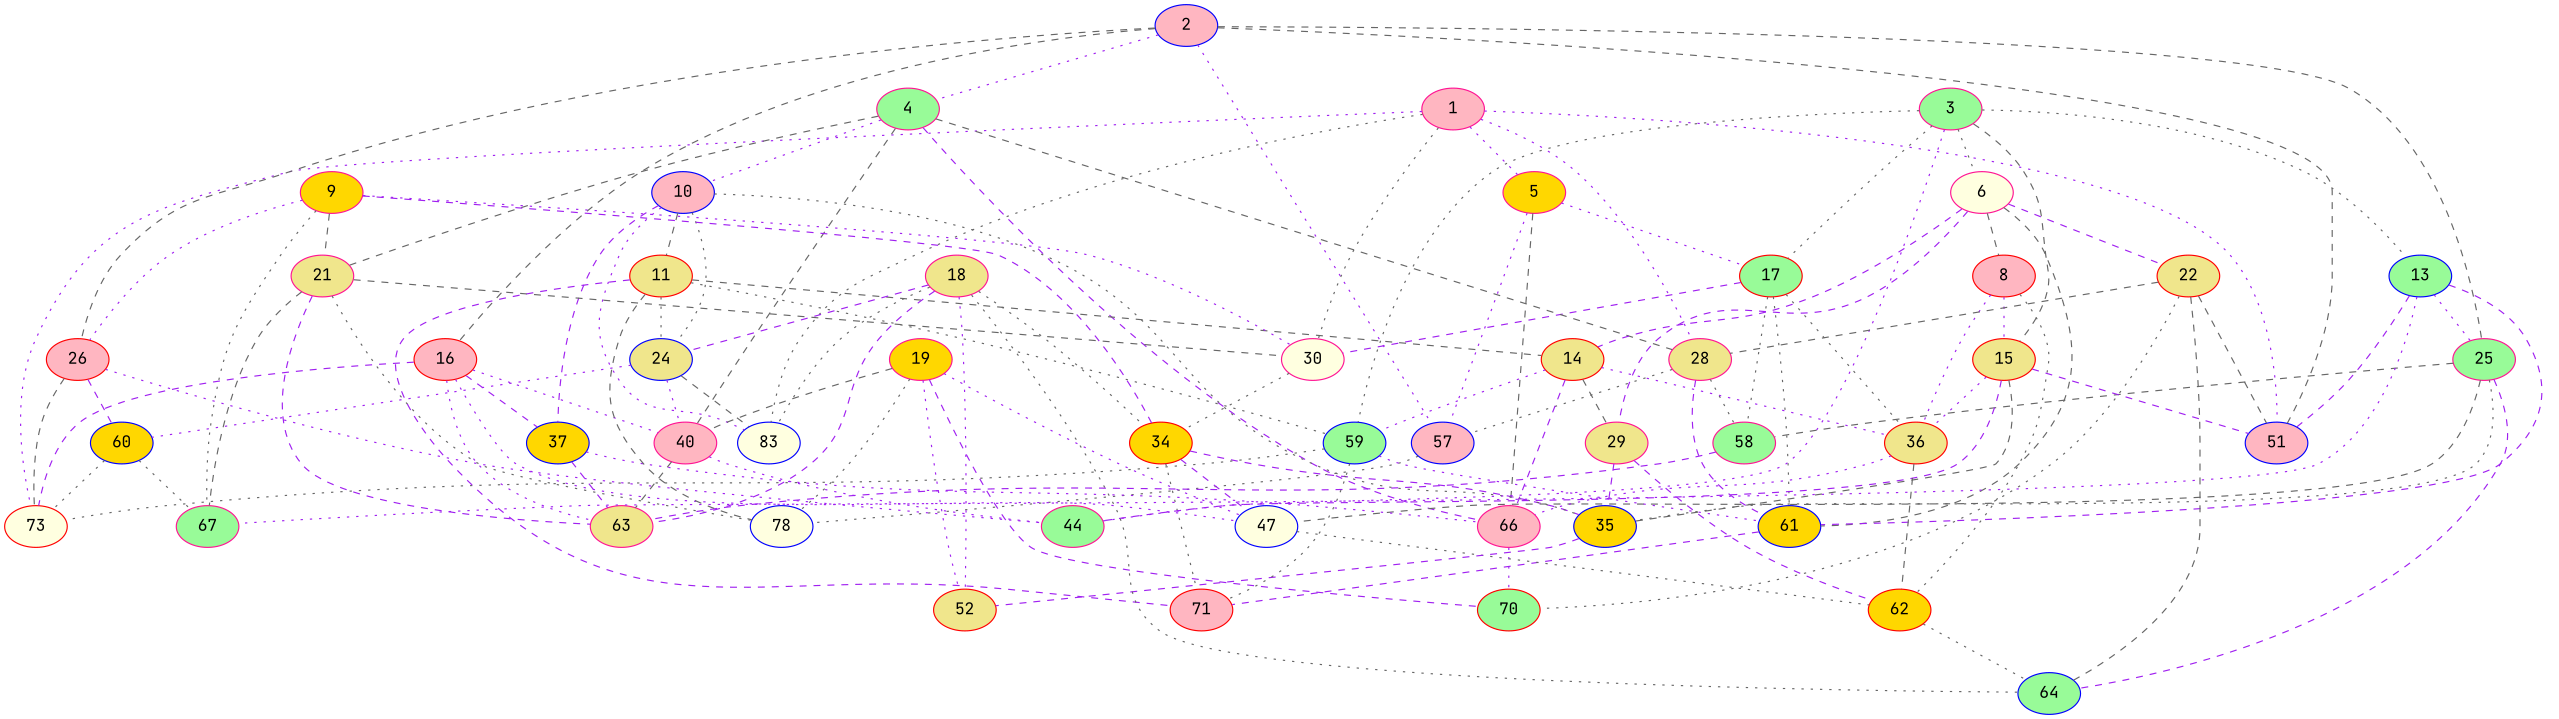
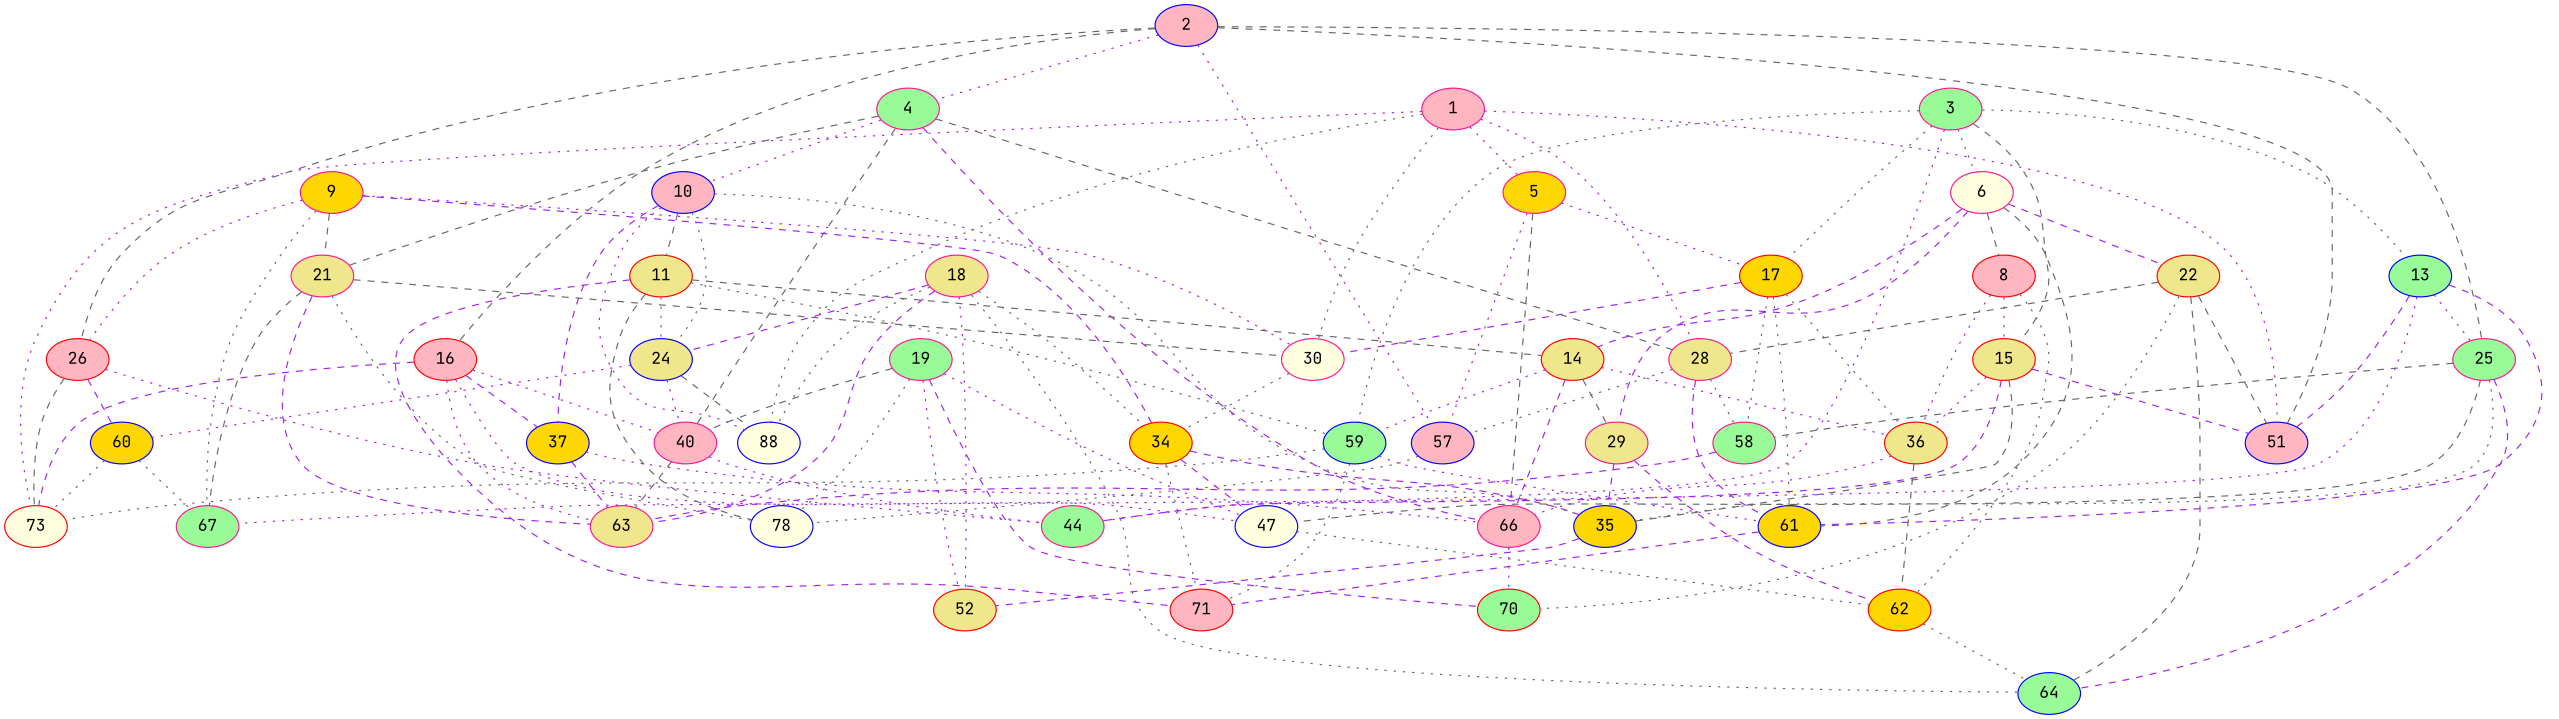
node "17": fillcolor palegreen -> gold
node "19": fillcolor gold -> palegreen
node "83": label "83" -> "88"
